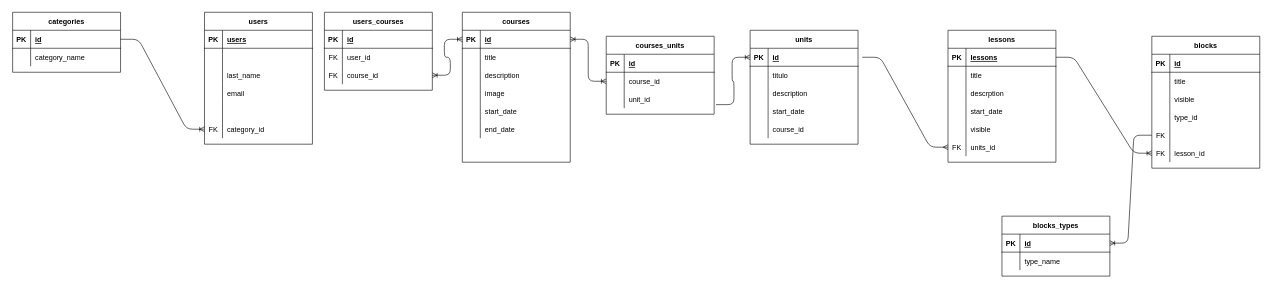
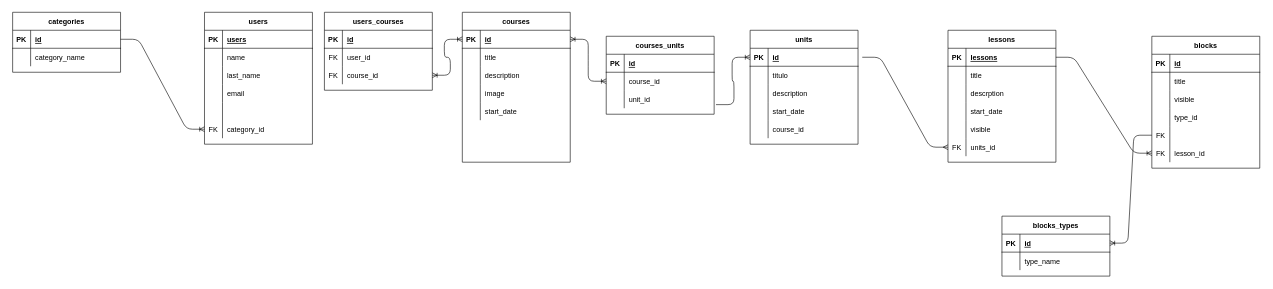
node "name": added
node "end_date": removed
